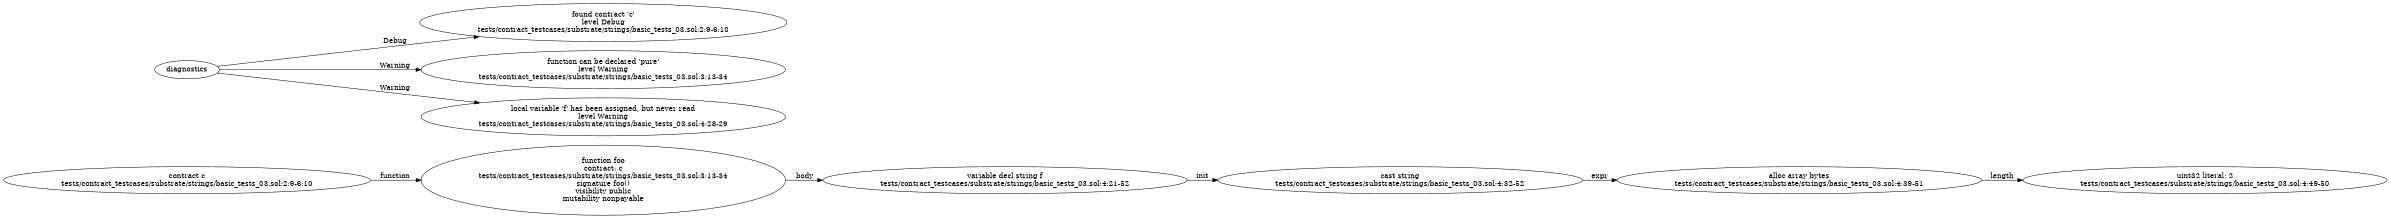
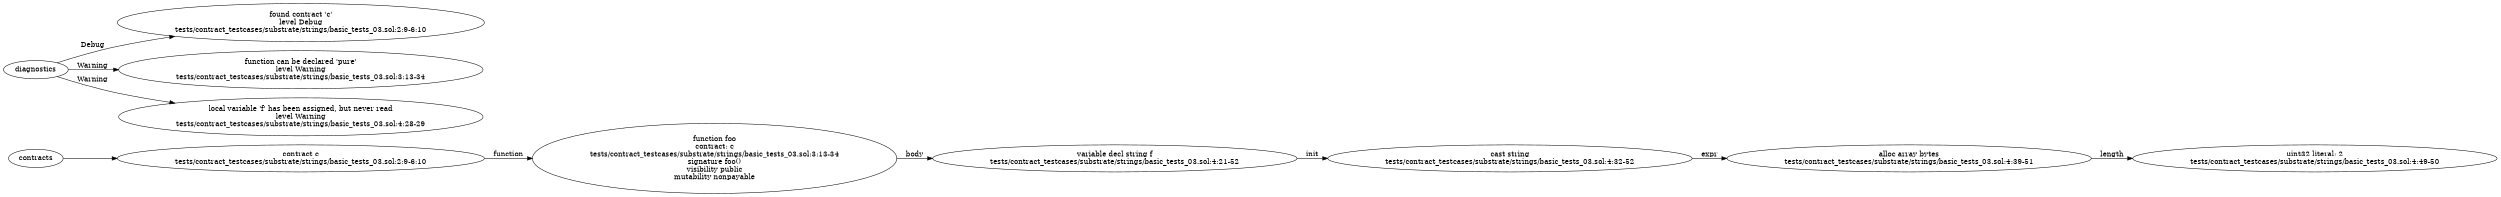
node "contracts": added
